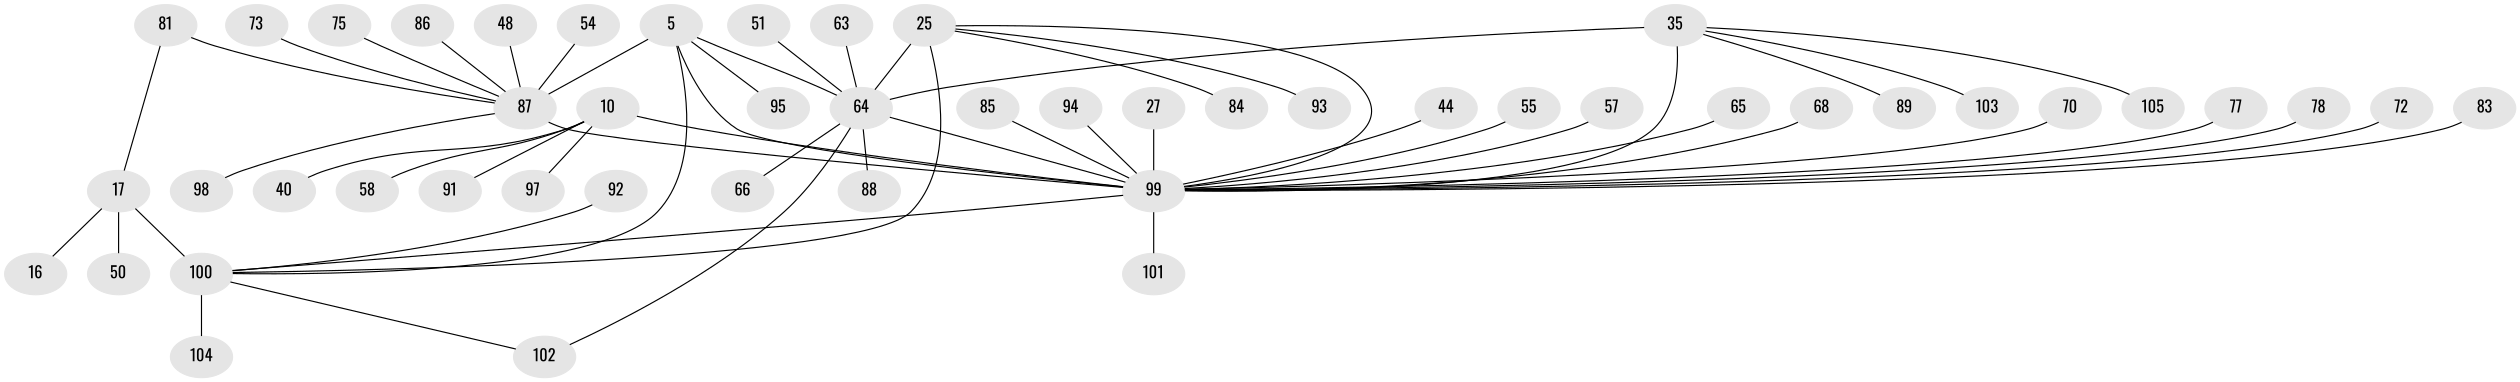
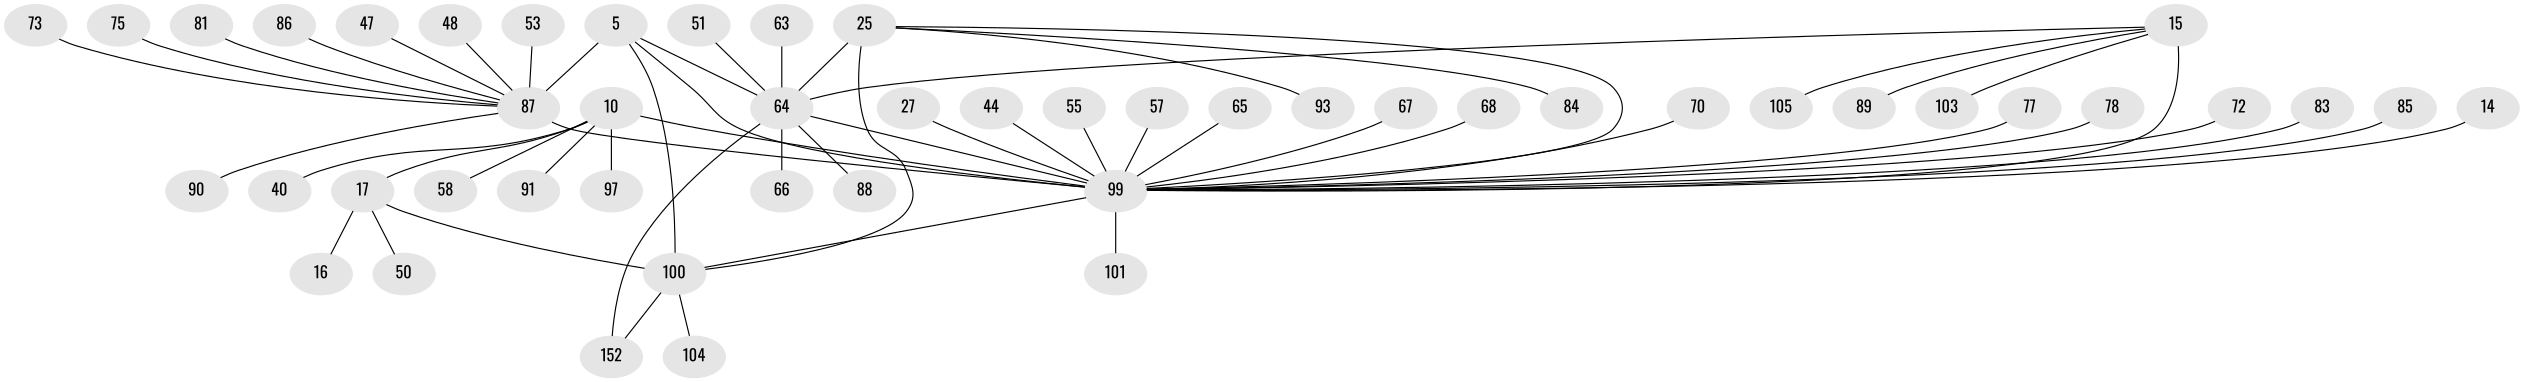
node "47": added
node "54": label "54" -> "53"
node "35": label "35" -> "15"
edge "81" -- "17": now "10" -- "17"
node "95": removed
node "94": label "94" -> "14"
node "67": added
node "98": label "98" -> "90"
node "92": removed
node "102": label "102" -> "152"
